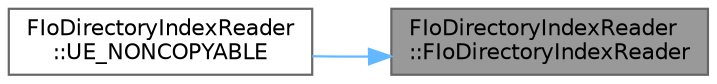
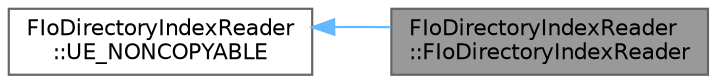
edge "FIoDirectoryIndexReader ::UE_NONCOPYABLE" -> "FIoDirectoryIndexReader ::FIoDirectoryIndexReader": reversed
